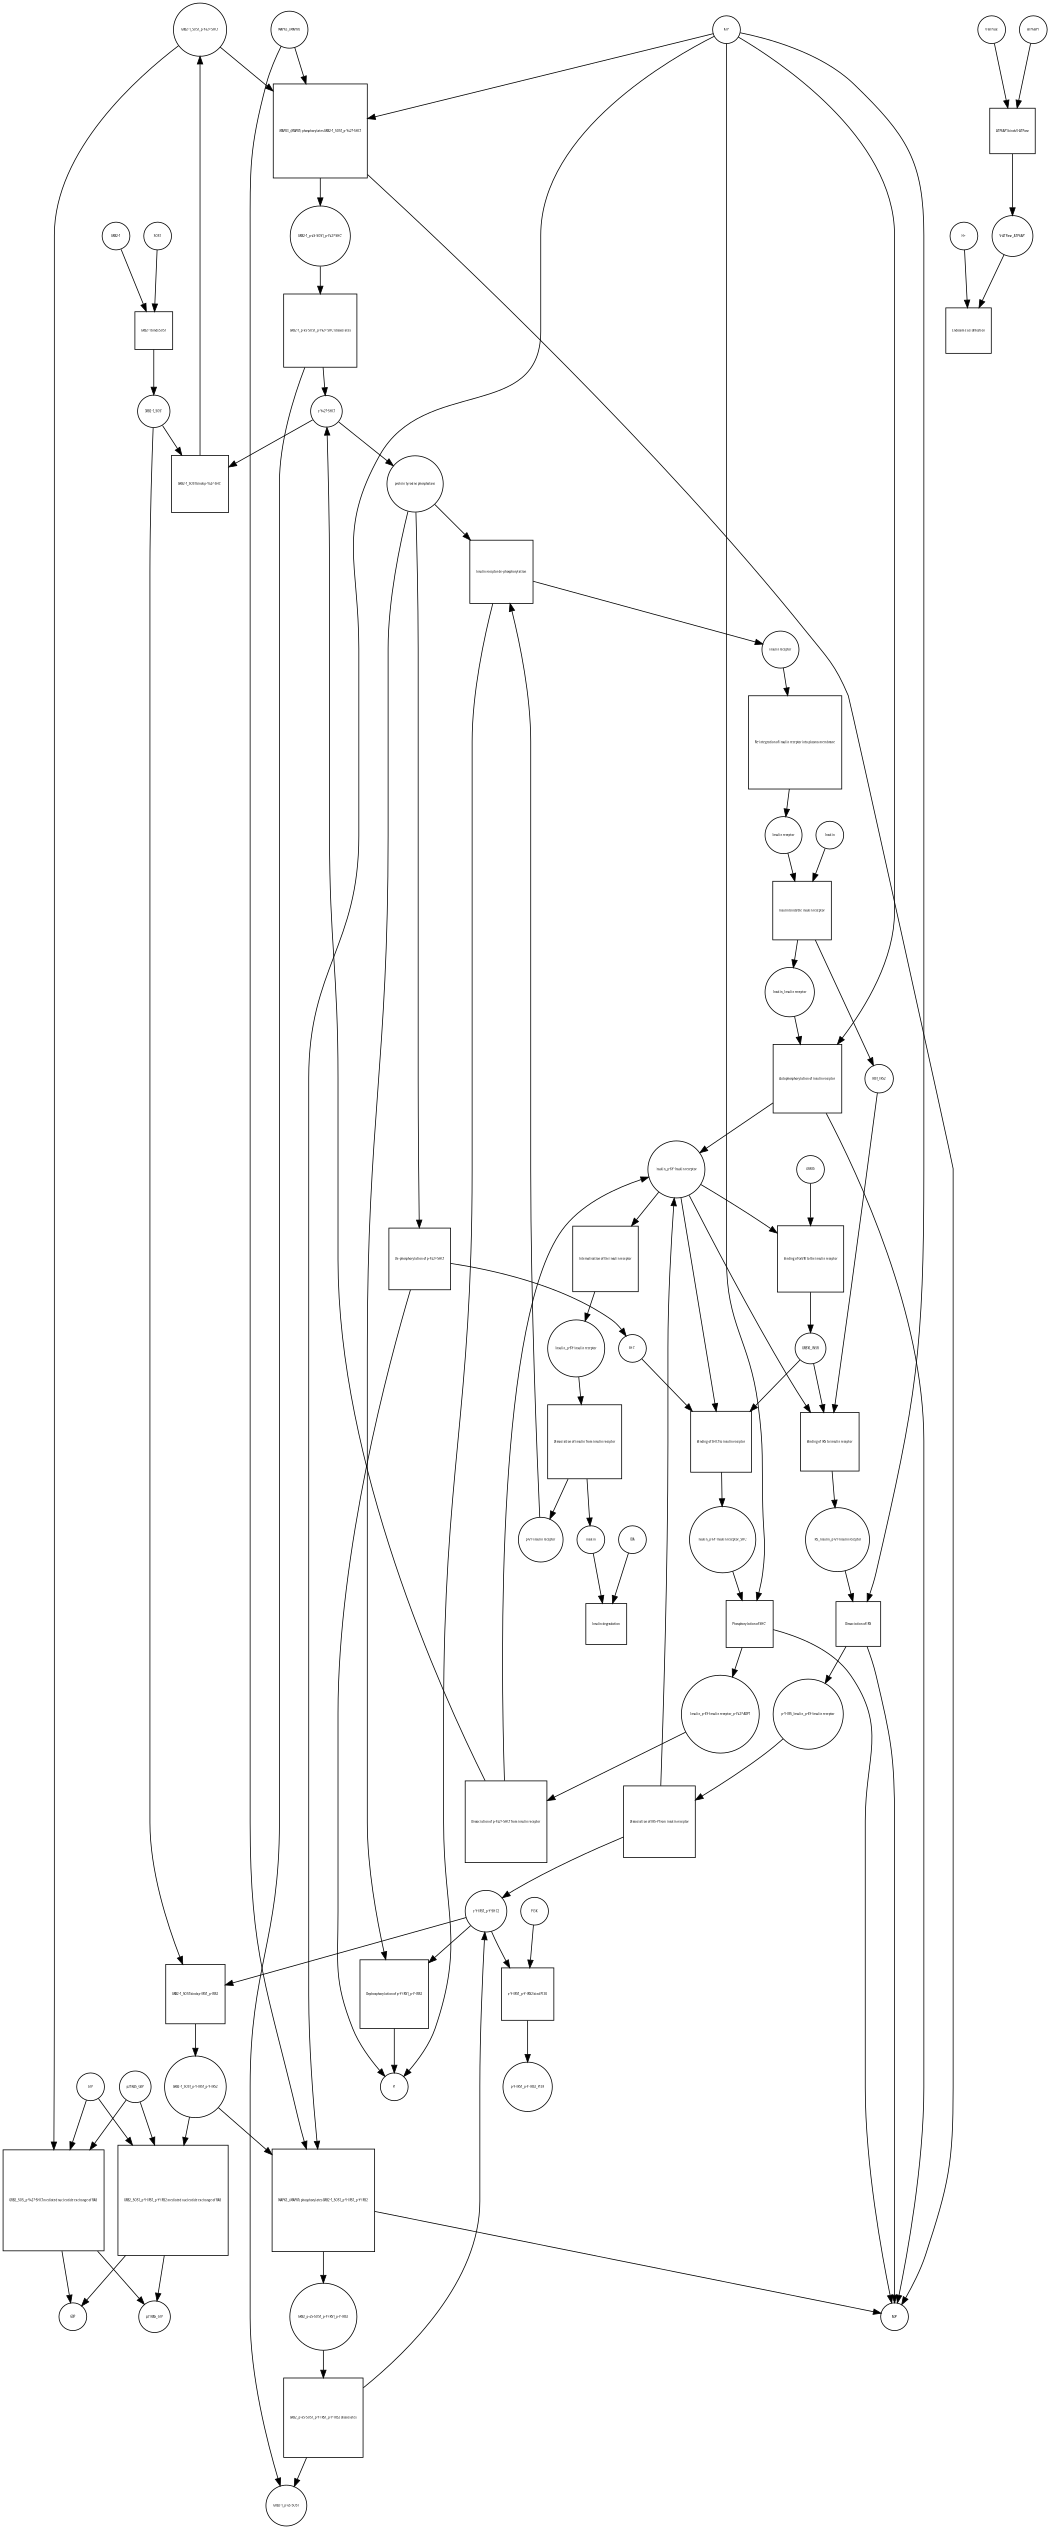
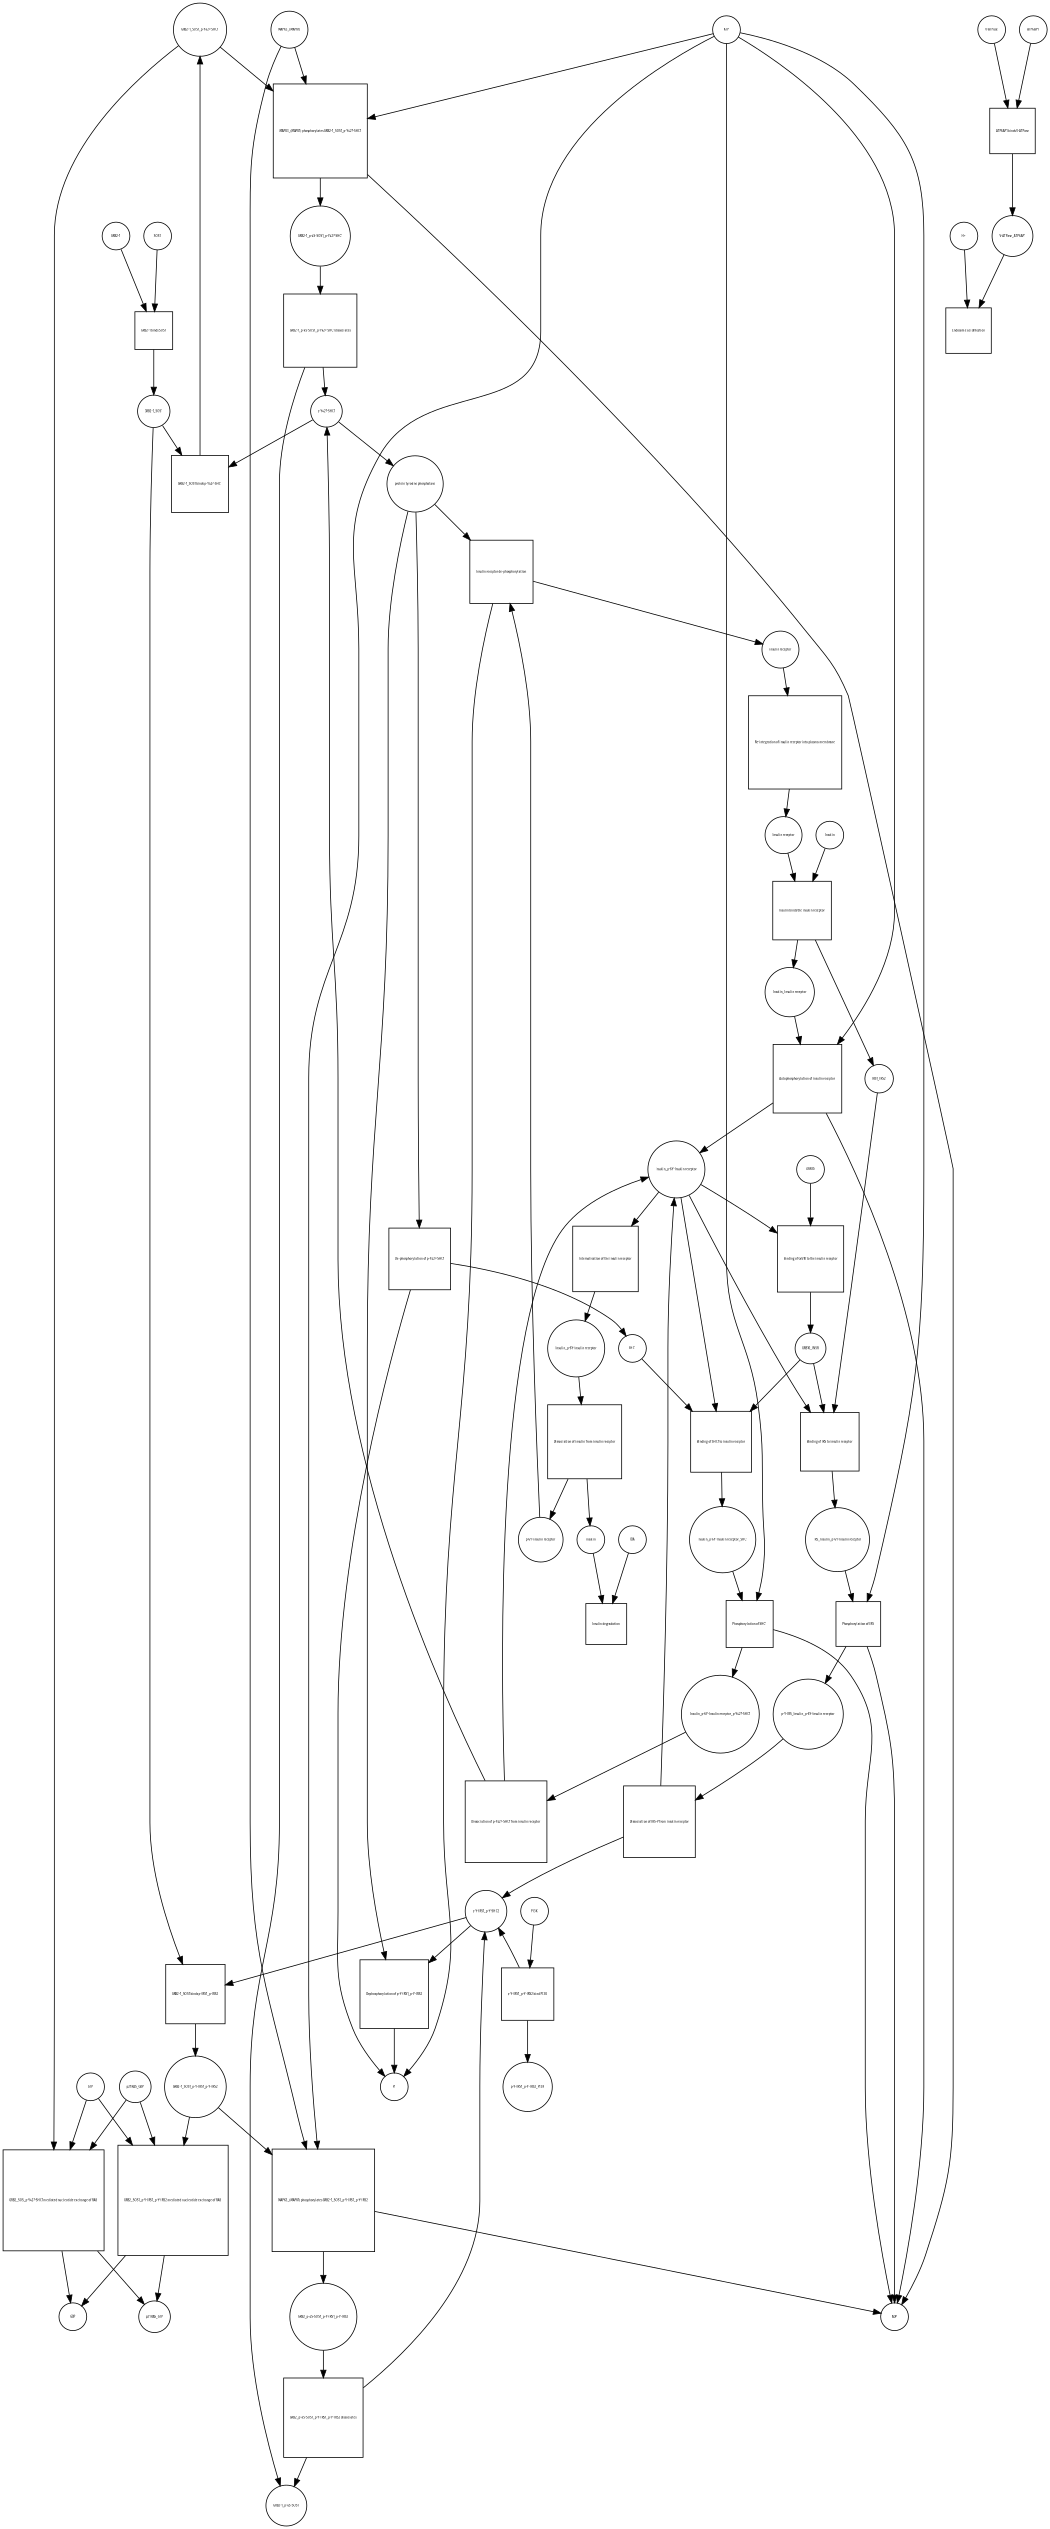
node "Dissociation of IRS": label "Dissociation of IRS" -> "Phosphorylation of IRS"
node "Insulin_p-6Y-Insulin receptor_p-Y427-ADP1": label "Insulin_p-6Y-Insulin receptor_p-Y427-ADP1" -> "Insulin_p-6Y-Insulin receptor_p-Y427-SHC1"
edge "p-Y-IRS1_p-Y-SHC2" -> "p-Y-IRS1_p-Y-IRS2 bind PI3K": reversed
